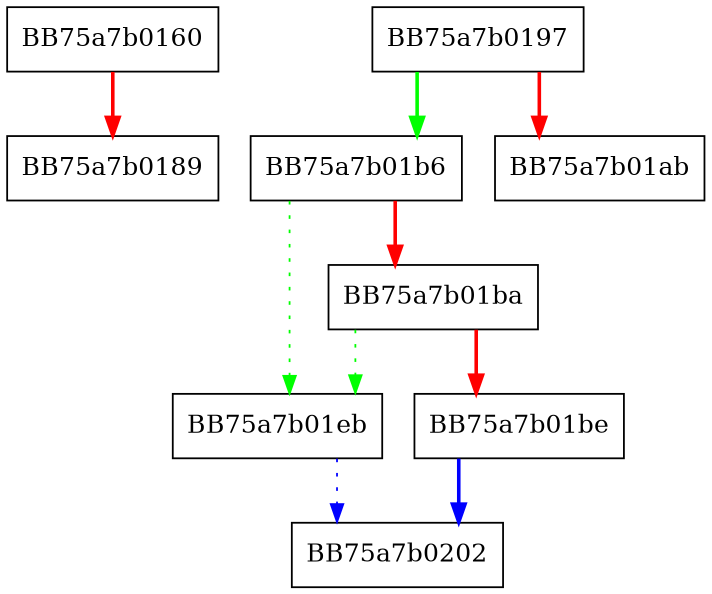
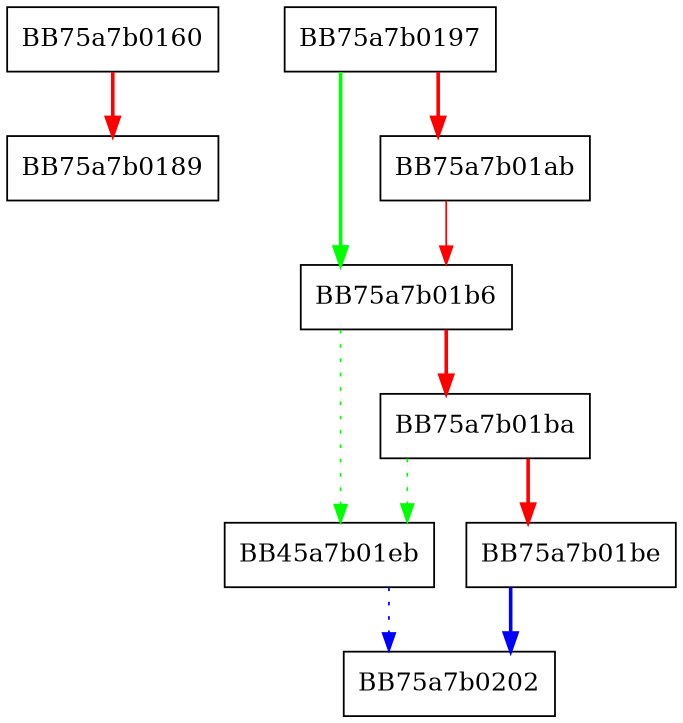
edge "BB75a7b01ab" -> "BB75a7b01b6": added
node "BB75a7b01eb": label "BB75a7b01eb" -> "BB45a7b01eb"
